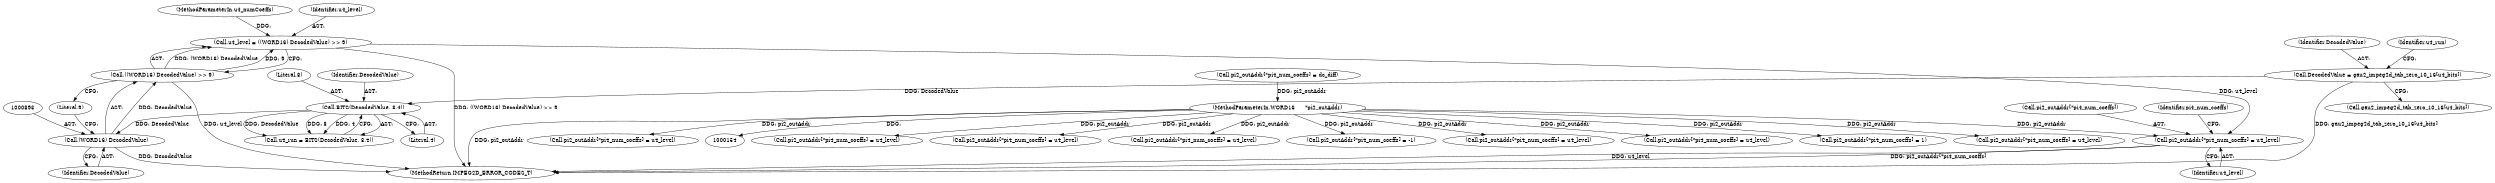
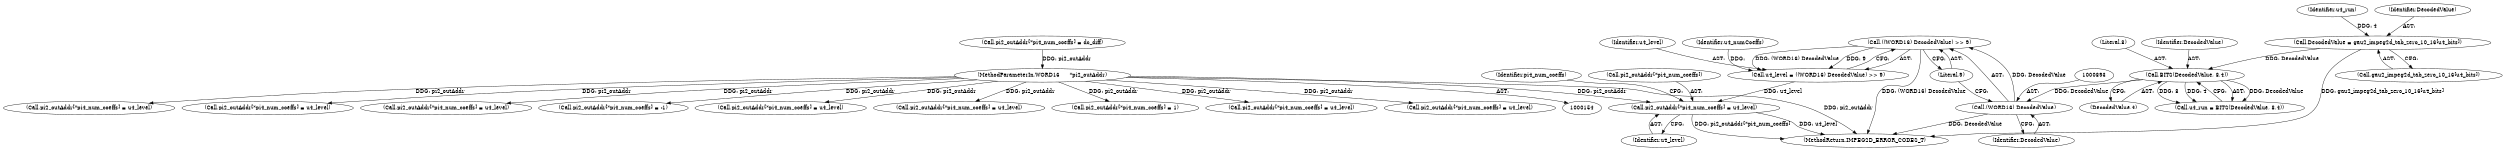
node "(MethodParameterIn,u4_numCoeffs)": label "(MethodParameterIn,u4_numCoeffs)" -> "(Identifier,u4_numCoeffs)"
edge "(Literal,9)" -> "(Call,((WORD16) DecodedValue) >> 9)": added, label "AST:"
edge "(Identifier,u4_run)" -> "(Call,DecodedValue = gau2_impeg2d_tab_zero_10_16[u4_bits])": label "CFG: " -> "DDG: 4"
edge "(Call,gau2_impeg2d_tab_zero_10_16[u4_bits])" -> "(Call,DecodedValue = gau2_impeg2d_tab_zero_10_16[u4_bits])": added, label "AST:"
edge "(Call,u4_level = ((WORD16) DecodedValue) >> 9)" -> "(MethodReturn,IMPEG2D_ERROR_CODES_T)": removed, label "DDG: ((WORD16) DecodedValue) >> 9"
edge "(Call,((WORD16) DecodedValue) >> 9)" -> "(MethodReturn,IMPEG2D_ERROR_CODES_T)": label "DDG: u4_level" -> "DDG: (WORD16) DecodedValue"
edge "(MethodParameterIn,WORD16      *pi2_outAddr)" -> "1000154": label "DDG: " -> "AST: "
node "(Literal,4)": label "(Literal,4)" -> "(DecodedValue,4)"
